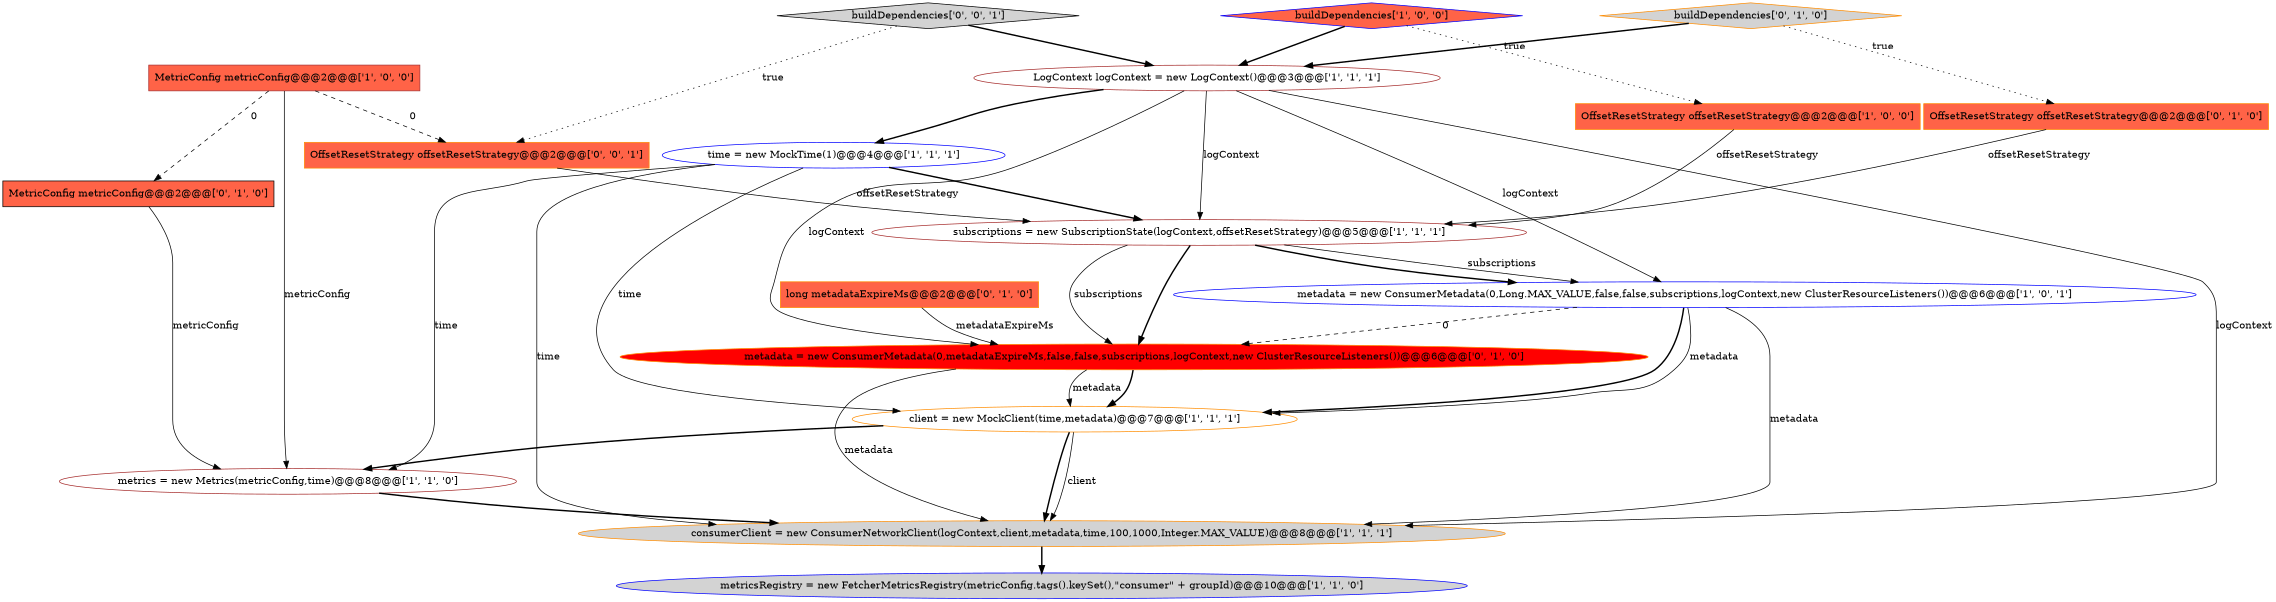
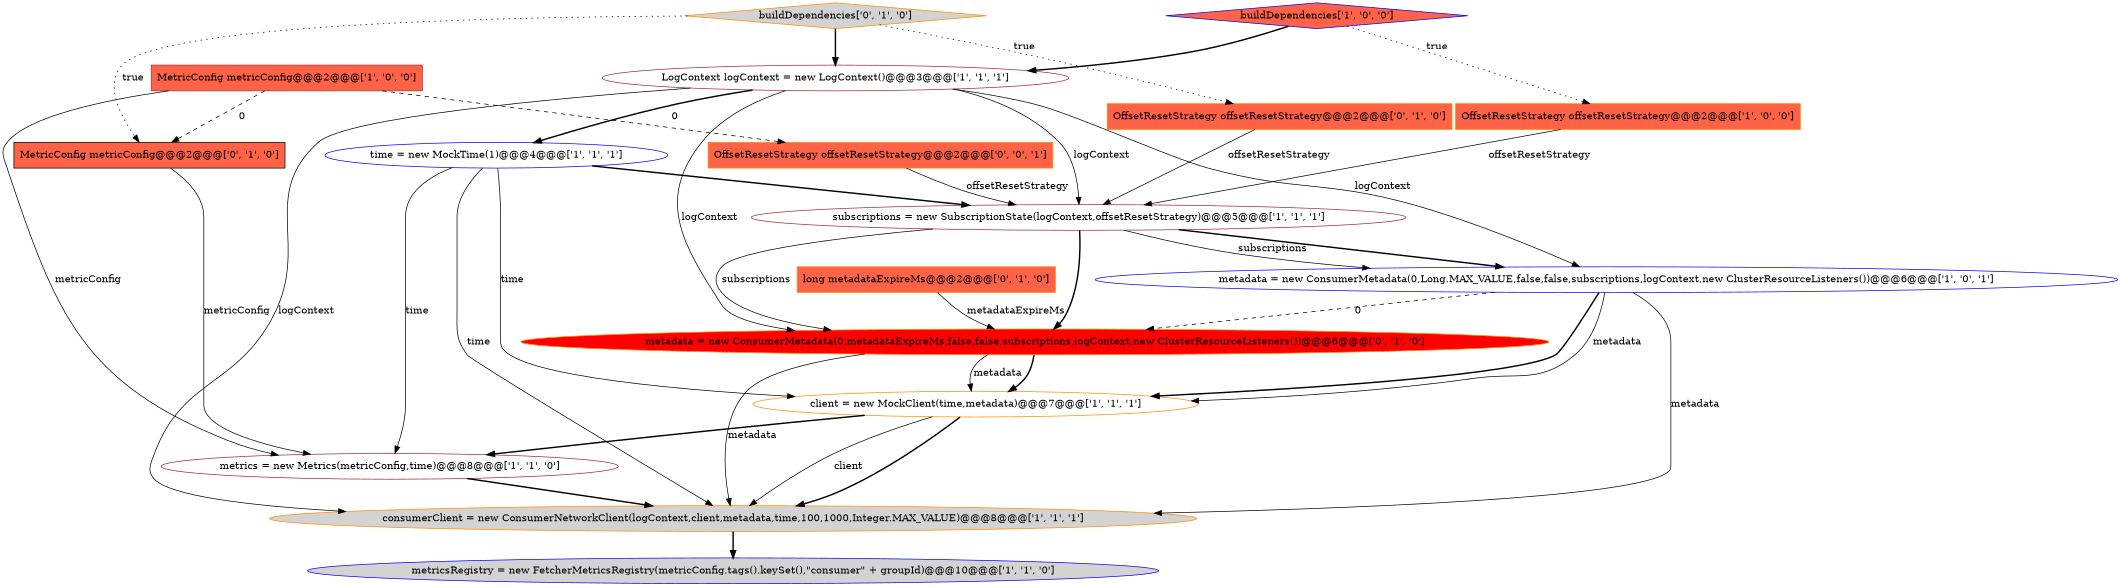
node "buildDependencies['0', '0', '1']": removed
edge "buildDependencies['0', '1', '0']" -> "MetricConfig metricConfig@@@2@@@['0', '1', '0']": added, label "true"
